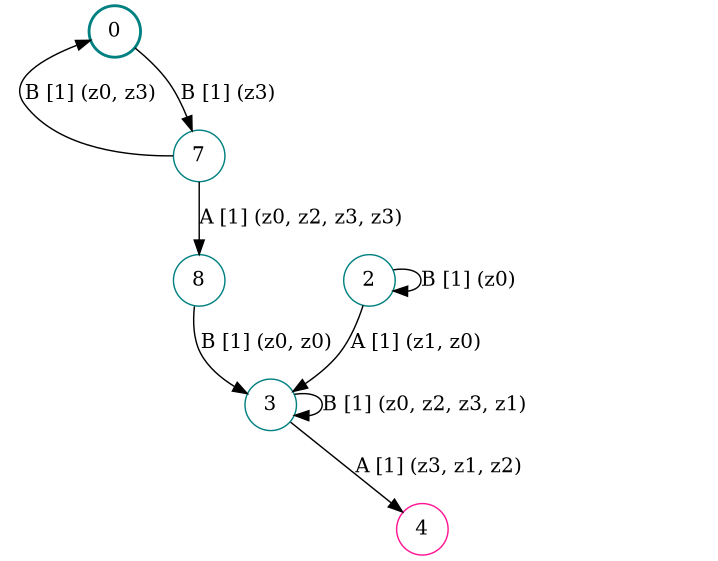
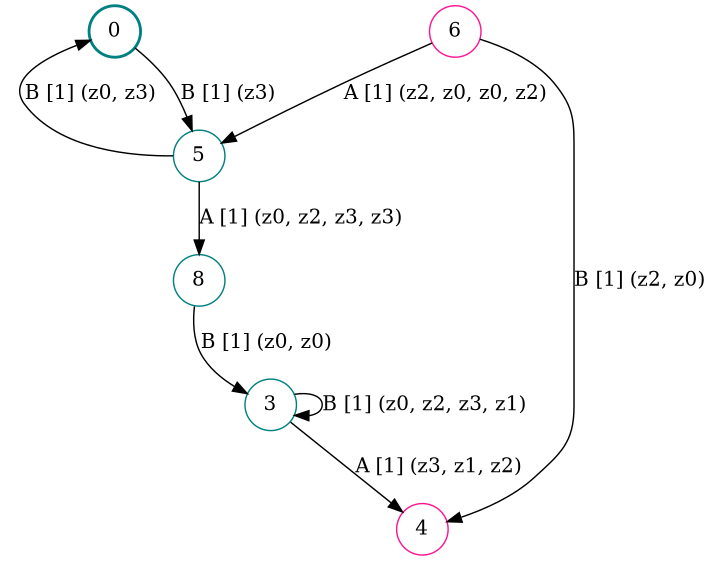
node "6": added
node "7": label "7" -> "5"
node "2": removed
